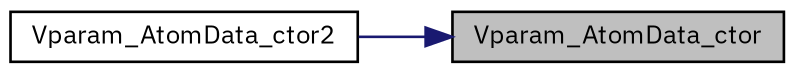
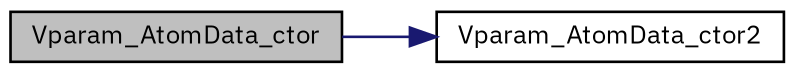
edge "Vparam_AtomData_ctor2" -> "Vparam_AtomData_ctor": reversed
